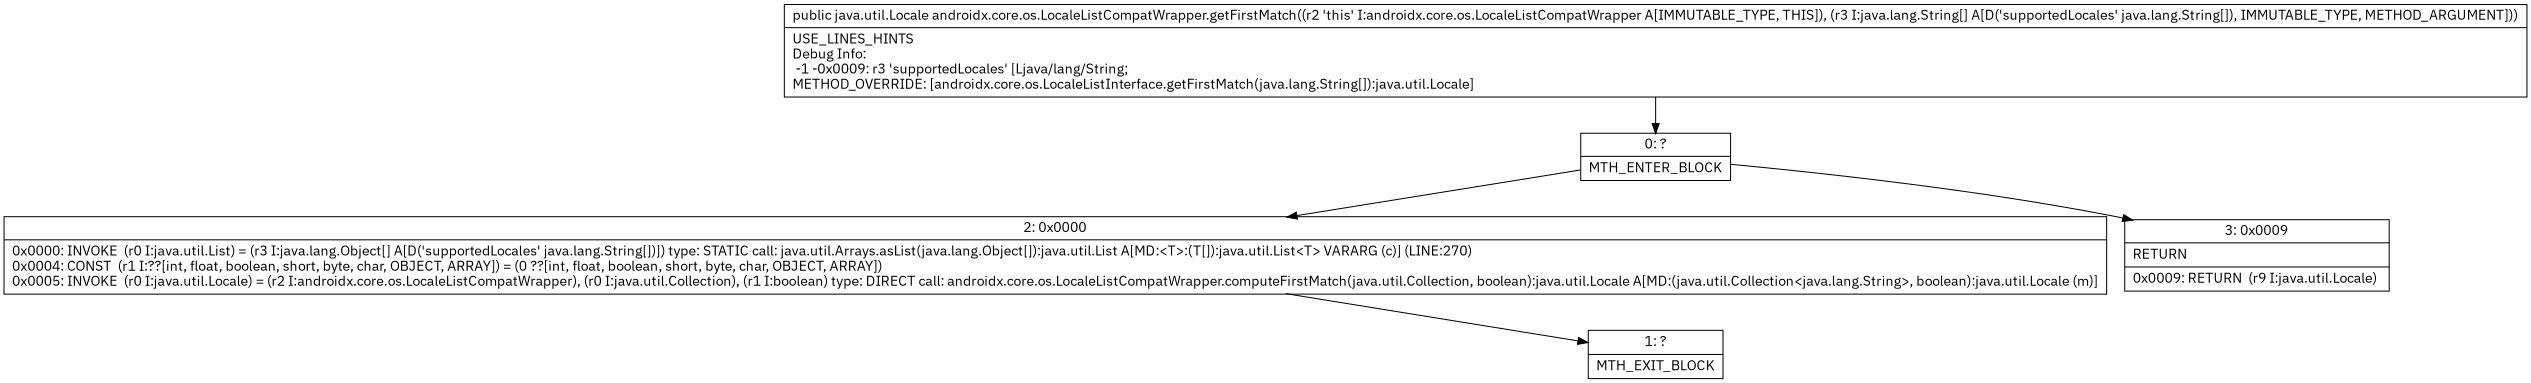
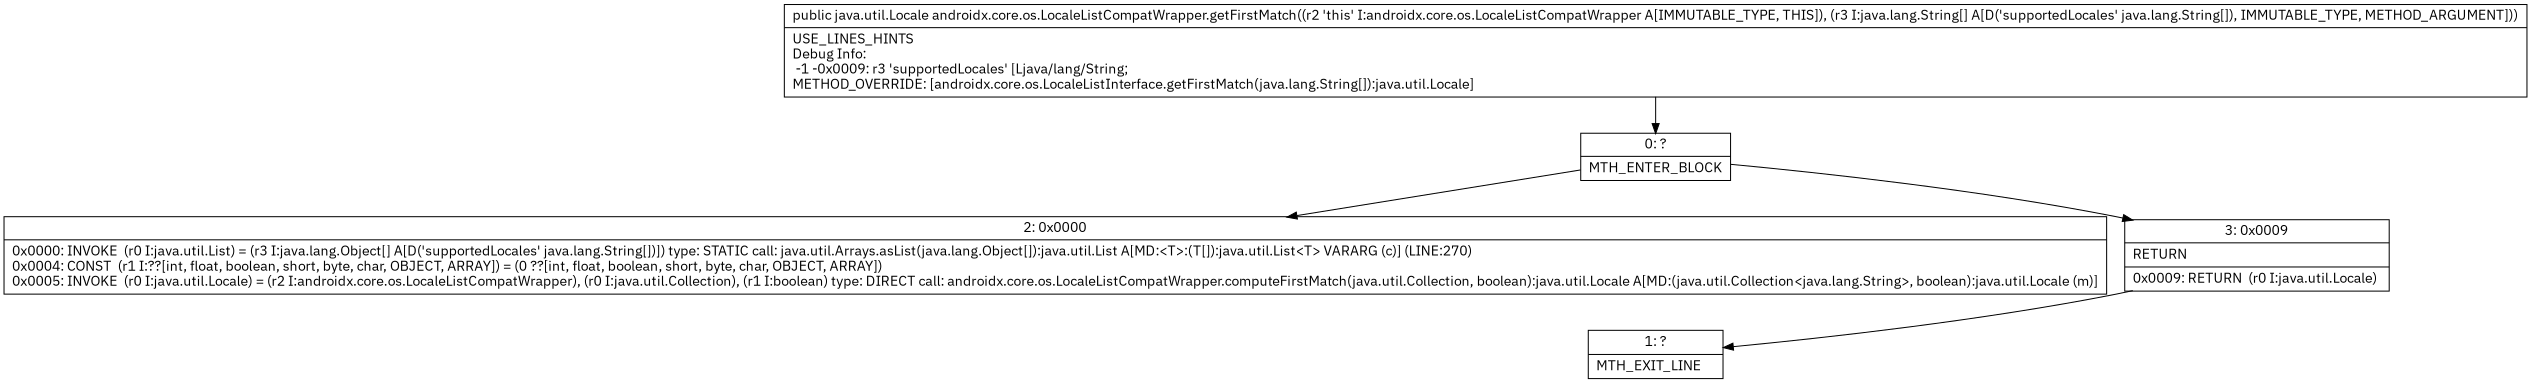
node "3: 0x0009": text "0x0009: RETURN  (r9 I:java.util.Locale)" -> "0x0009: RETURN  (r0 I:java.util.Locale)"
edge "2: 0x0000" -> "1: ?": now "3: 0x0009" -> "1: ?"
node "1: ?": text "MTH_EXIT_BLOCK" -> "MTH_EXIT_LINE"
